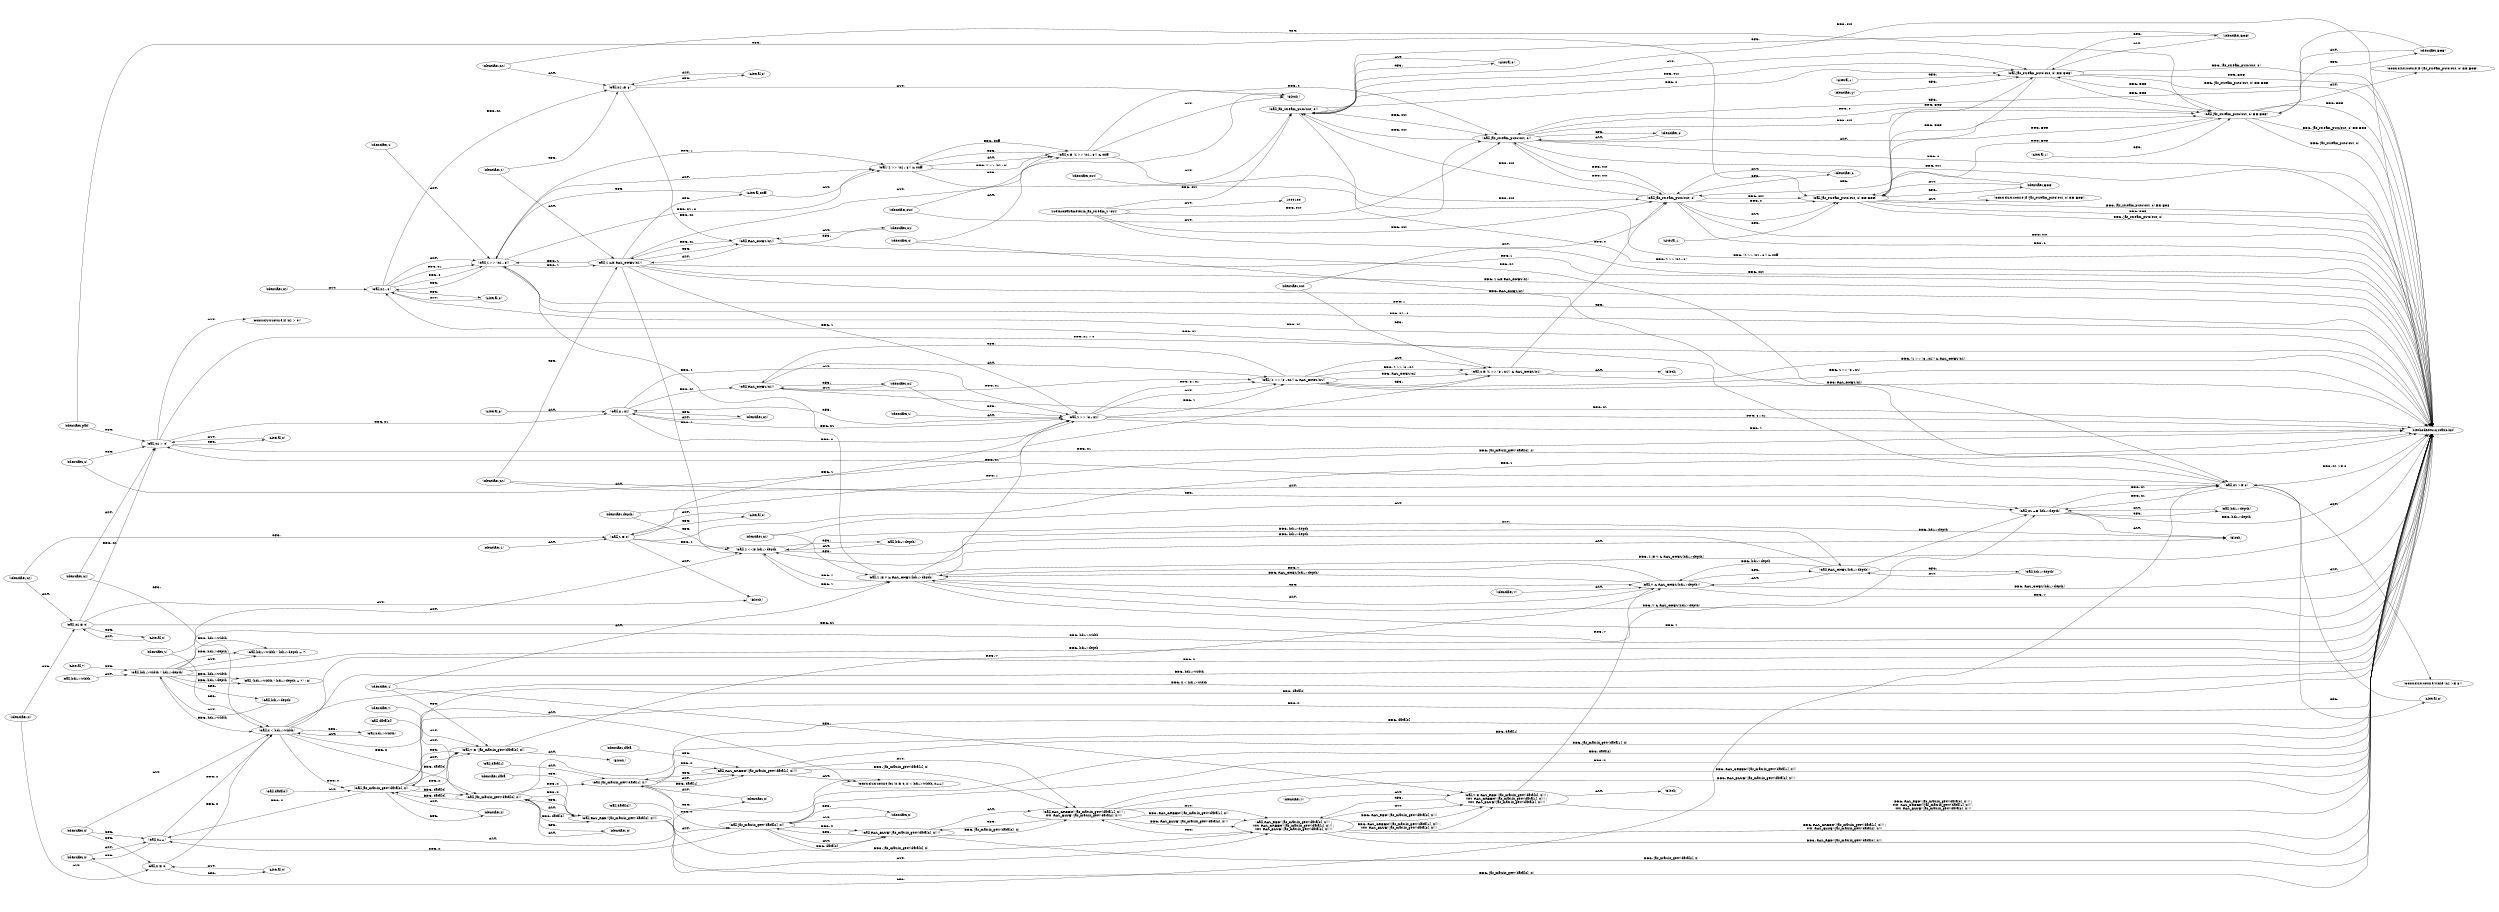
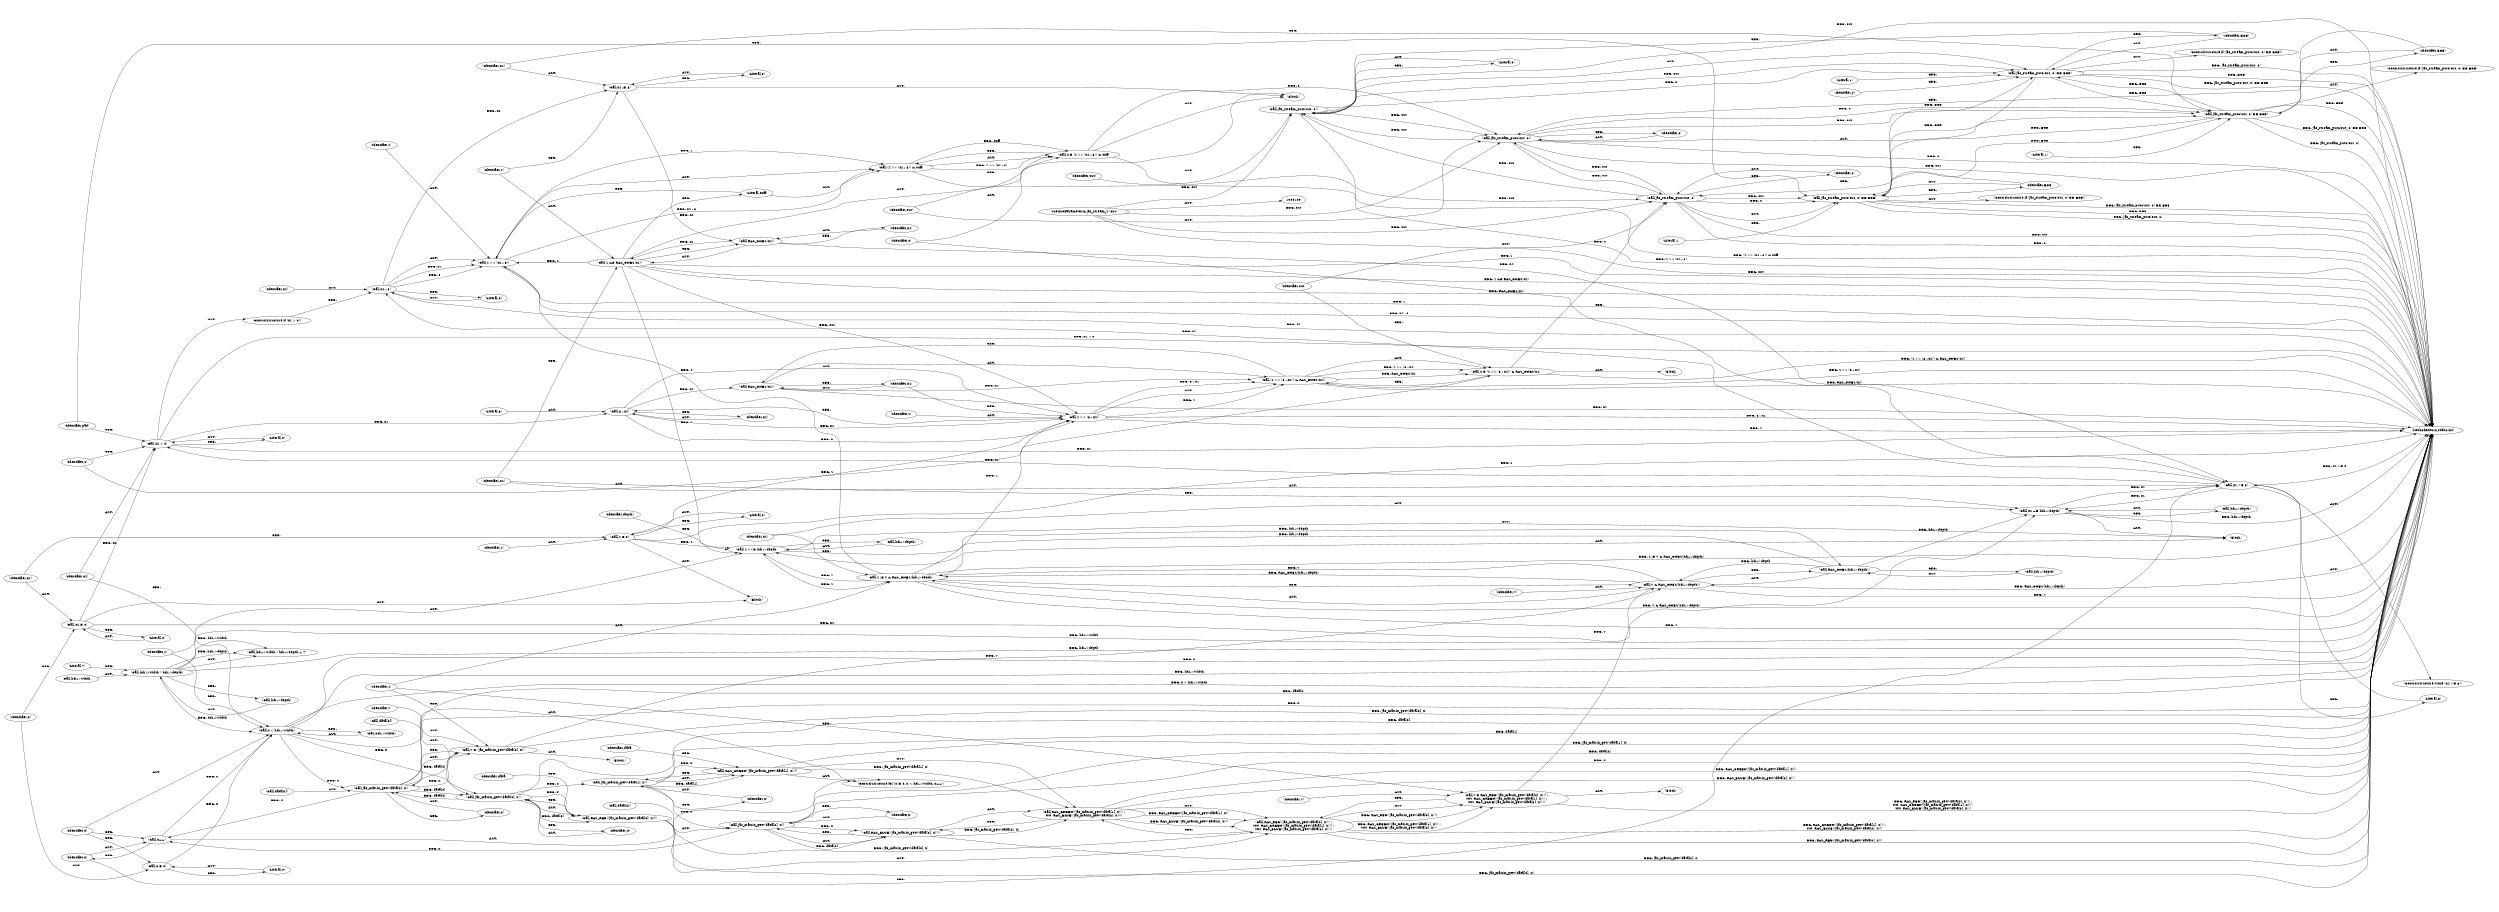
node "(ControlStructure,if (jas_stream_putc(out, 0) == EOF))": added
edge "(Call,z >> (nz - 8))" -> "(Call,z &= RAS_ONES(nz))": removed, label "DDG: z"
edge "(Call,z >> (nz - 8))" -> "(Call,nz - 8)": now "(ControlStructure,if (nz > 0))" -> "(Call,nz - 8)"
edge "(Call,z &= RAS_ONES(nz))" -> "(Call,z >> (8 - nz))": label "DDG: z" -> "DDG: out"
edge "(Identifier,depth)" -> "(MethodReturn,static int)": now "(Call,v = (jas_matrix_getv(data[0], x)))" -> "(MethodReturn,static int)"
node "(Call,(hdr->width * hdr->depth + 7) / 8)": removed
node "(Call,data[1])": removed
